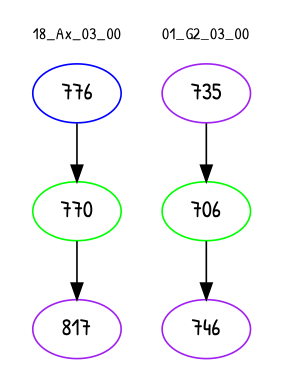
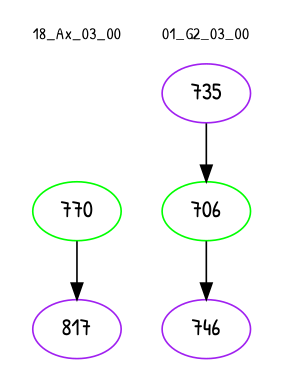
node "776": removed
